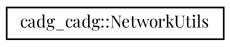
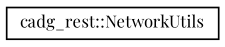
node "cadg_cadg::NetworkUtils": label "cadg_cadg::NetworkUtils" -> "cadg_rest::NetworkUtils"
